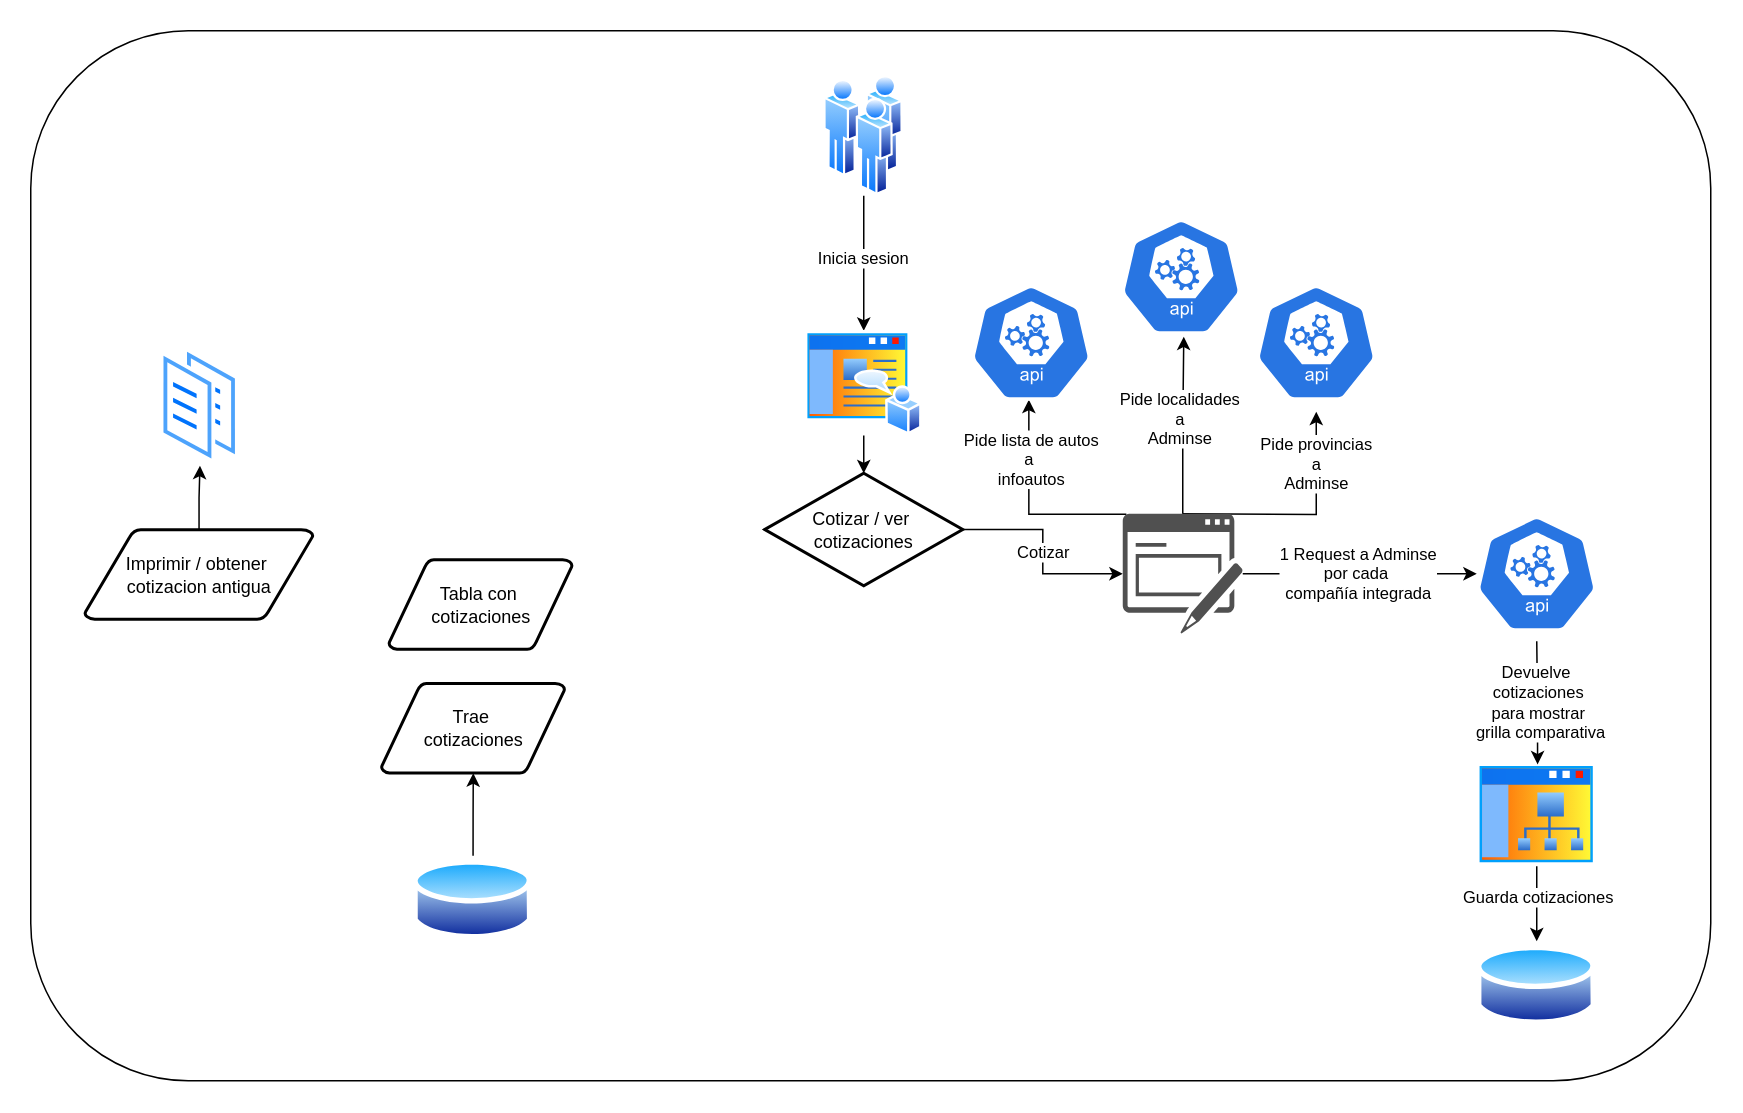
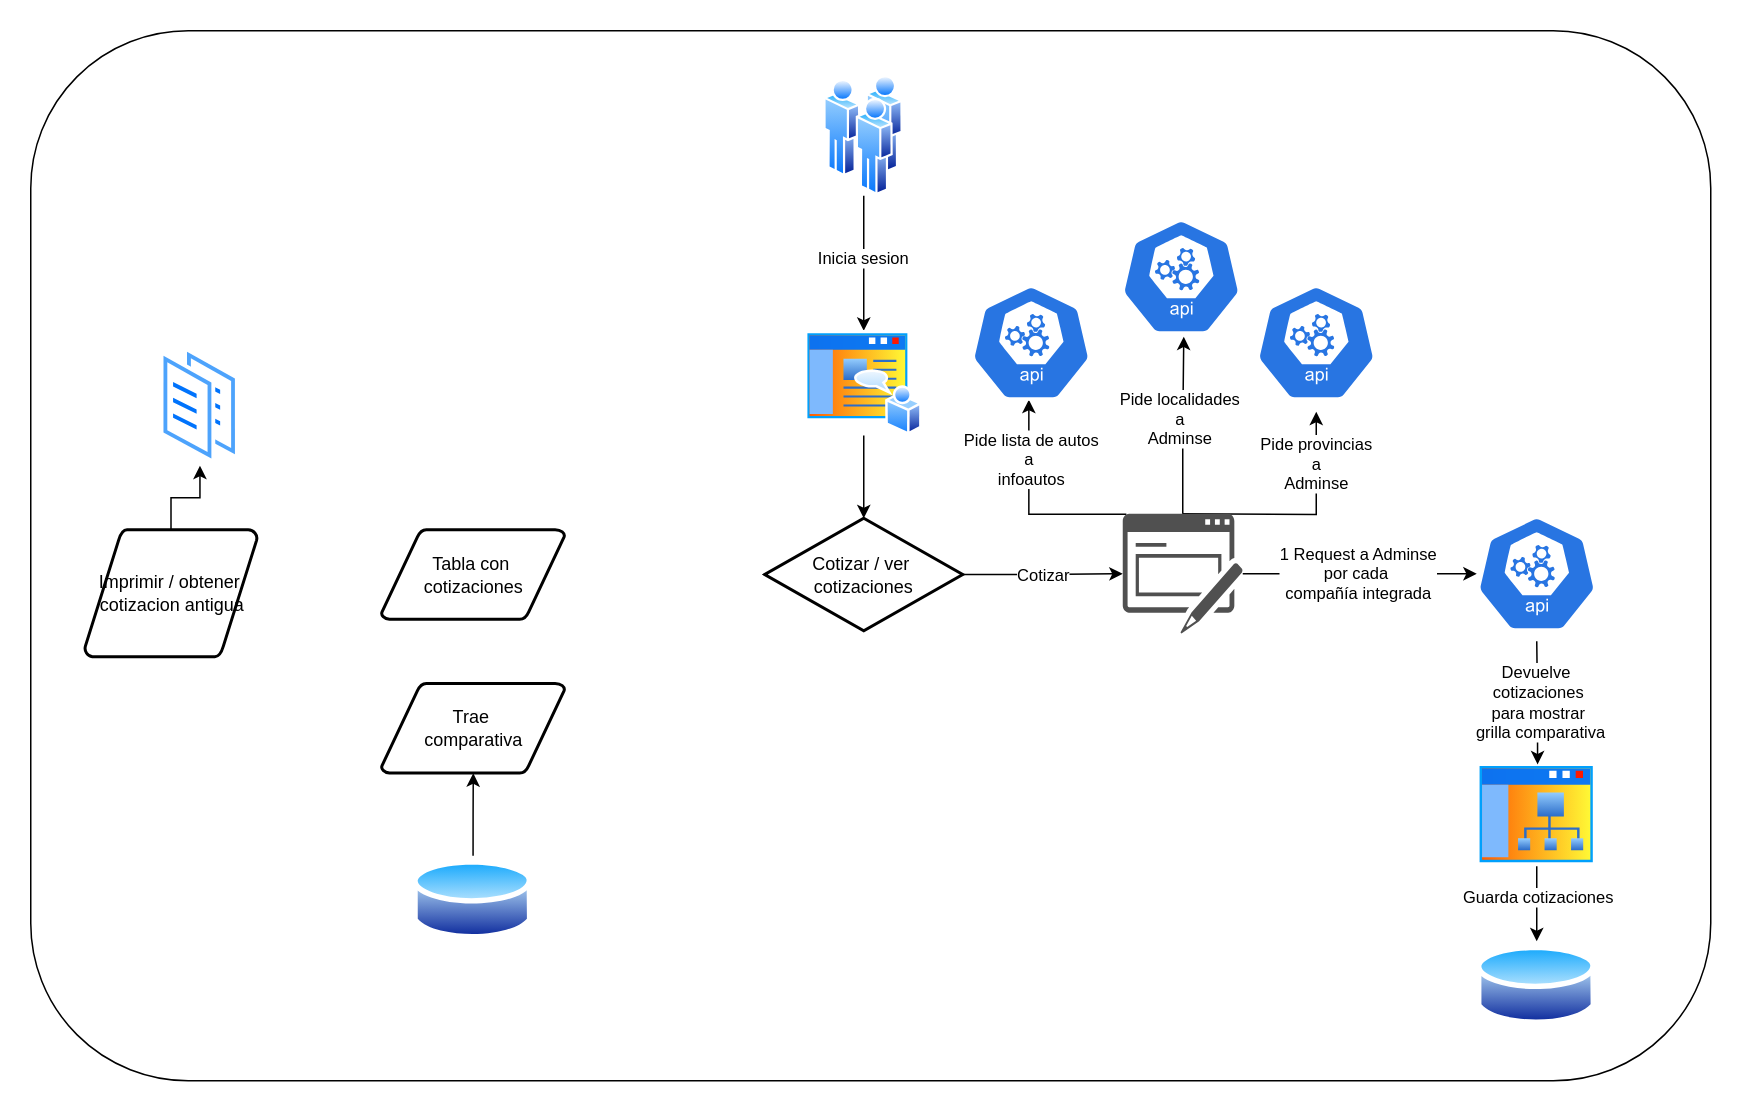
node "Cotizar / ver cotizaciones": moved (864, 530) -> (864, 575)
node "Imprimir / obtener cotizacion antigua": size 228x90 -> 173x128
node "Tabla con cotizaciones": moved (481, 605) -> (473, 575)
node "Trae cotizaciones": label "Trae cotizaciones" -> "Trae comparativa"
